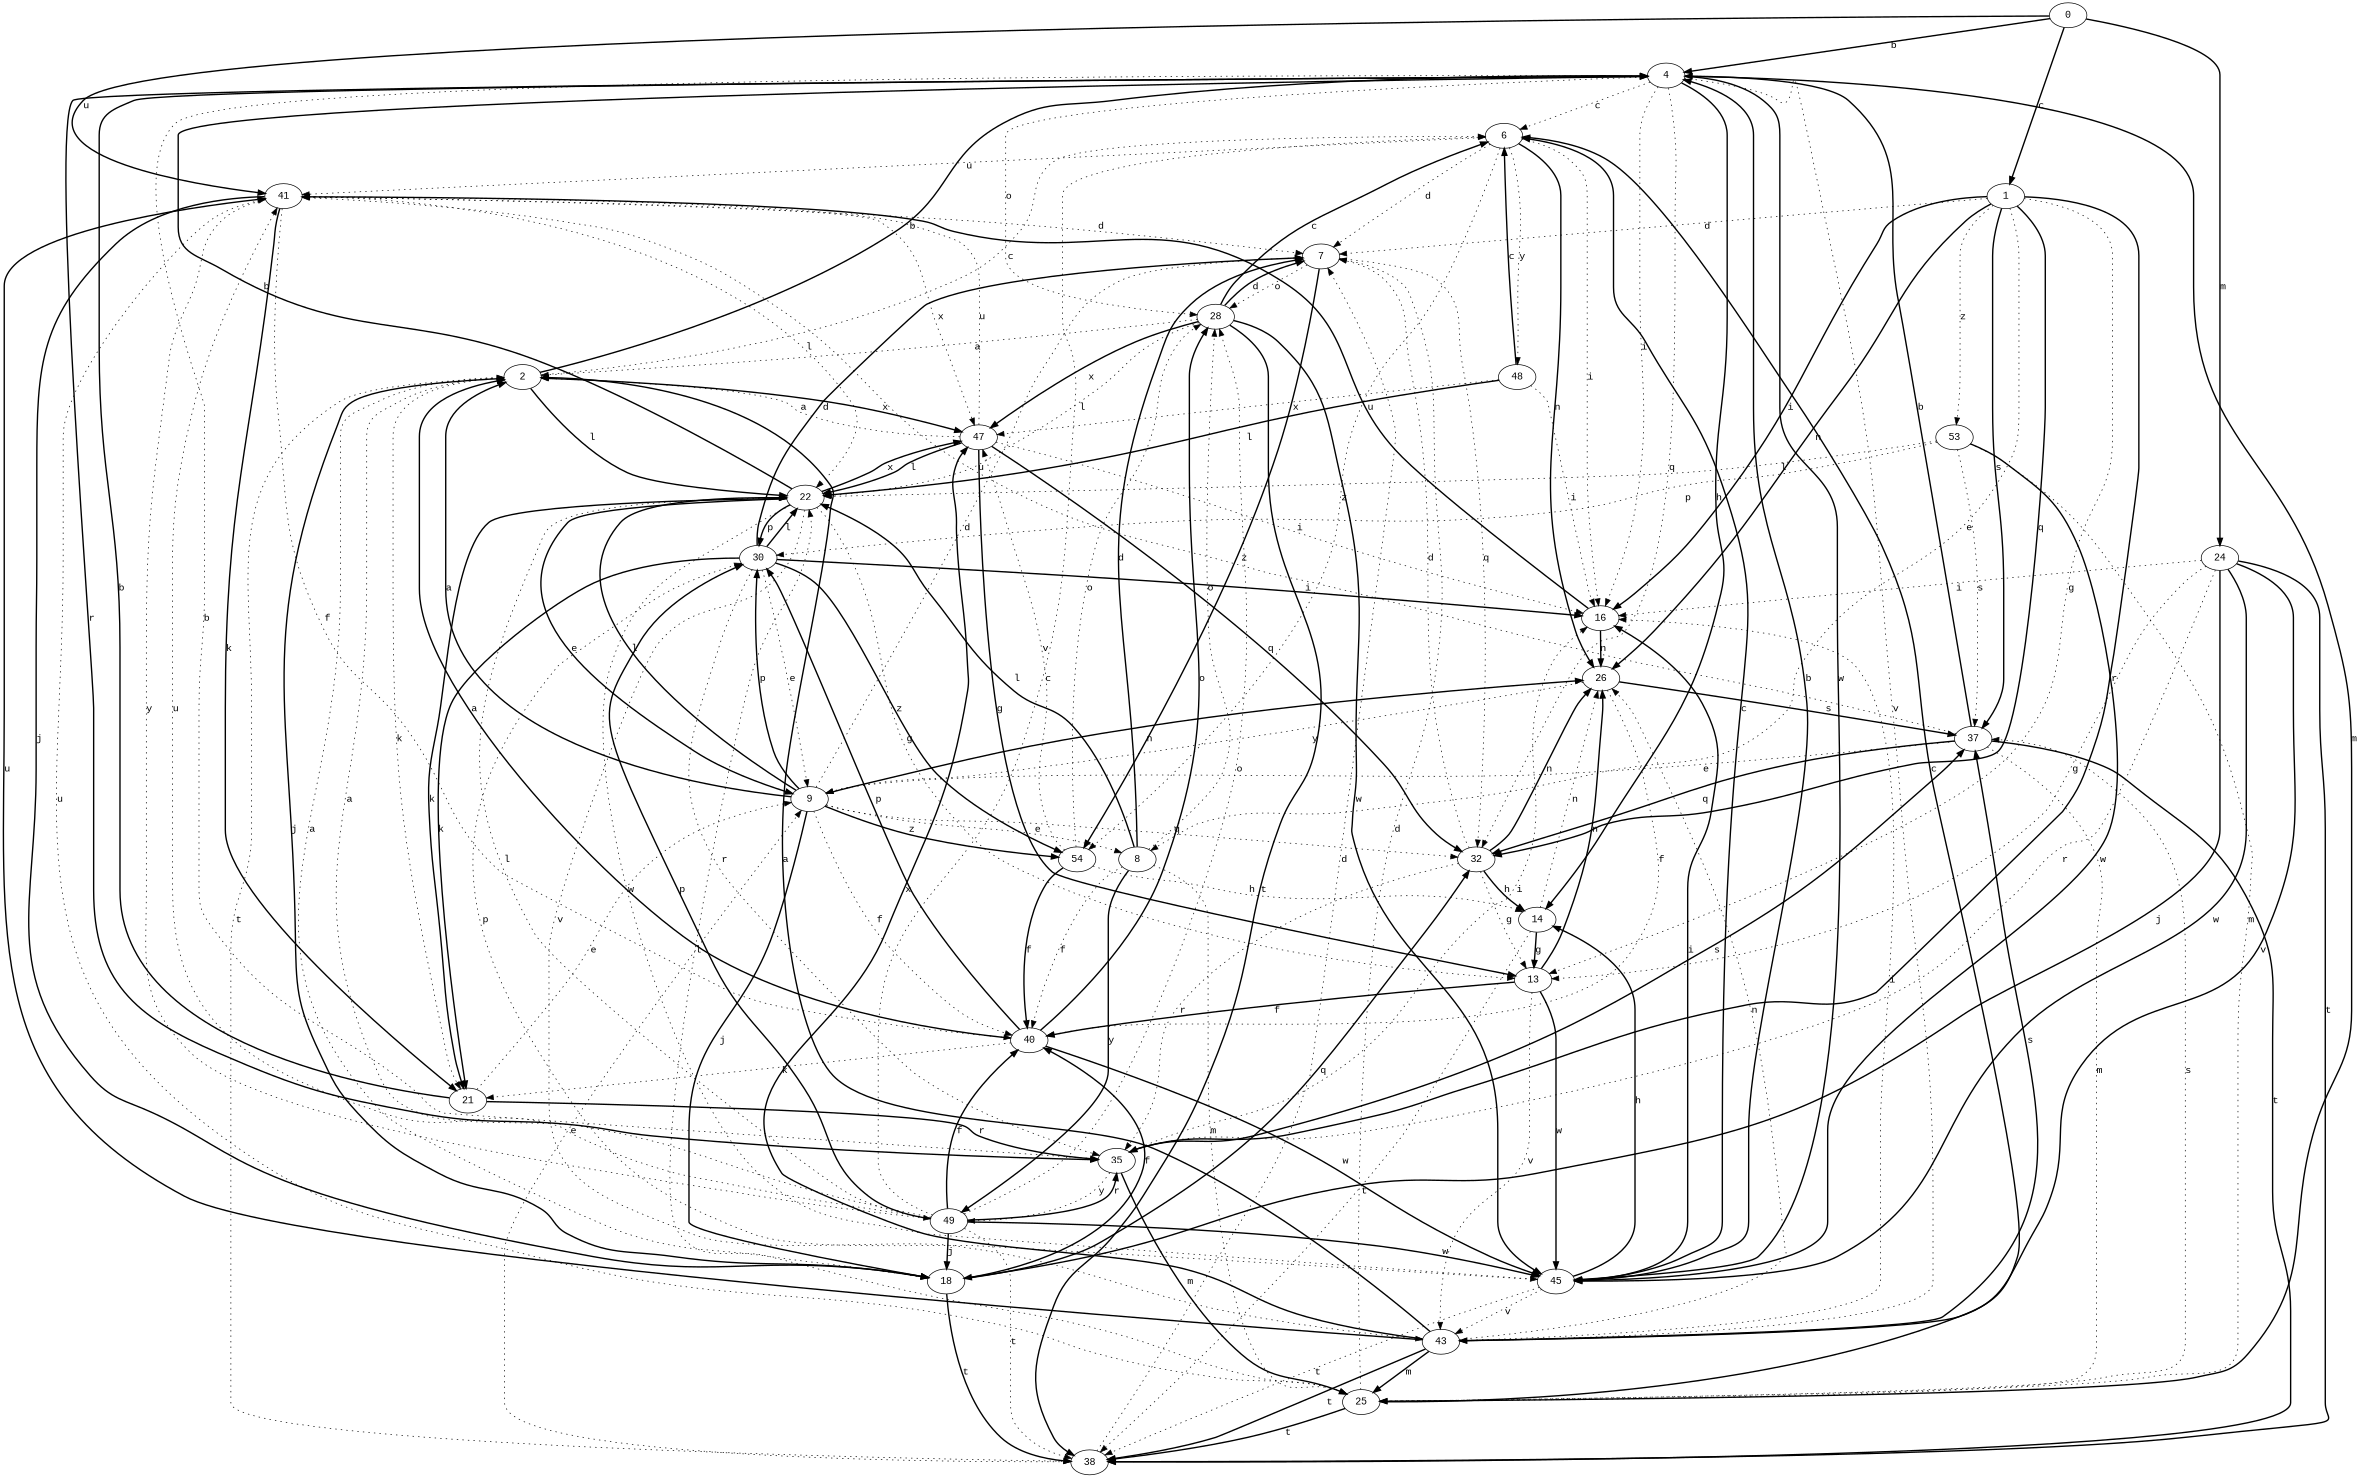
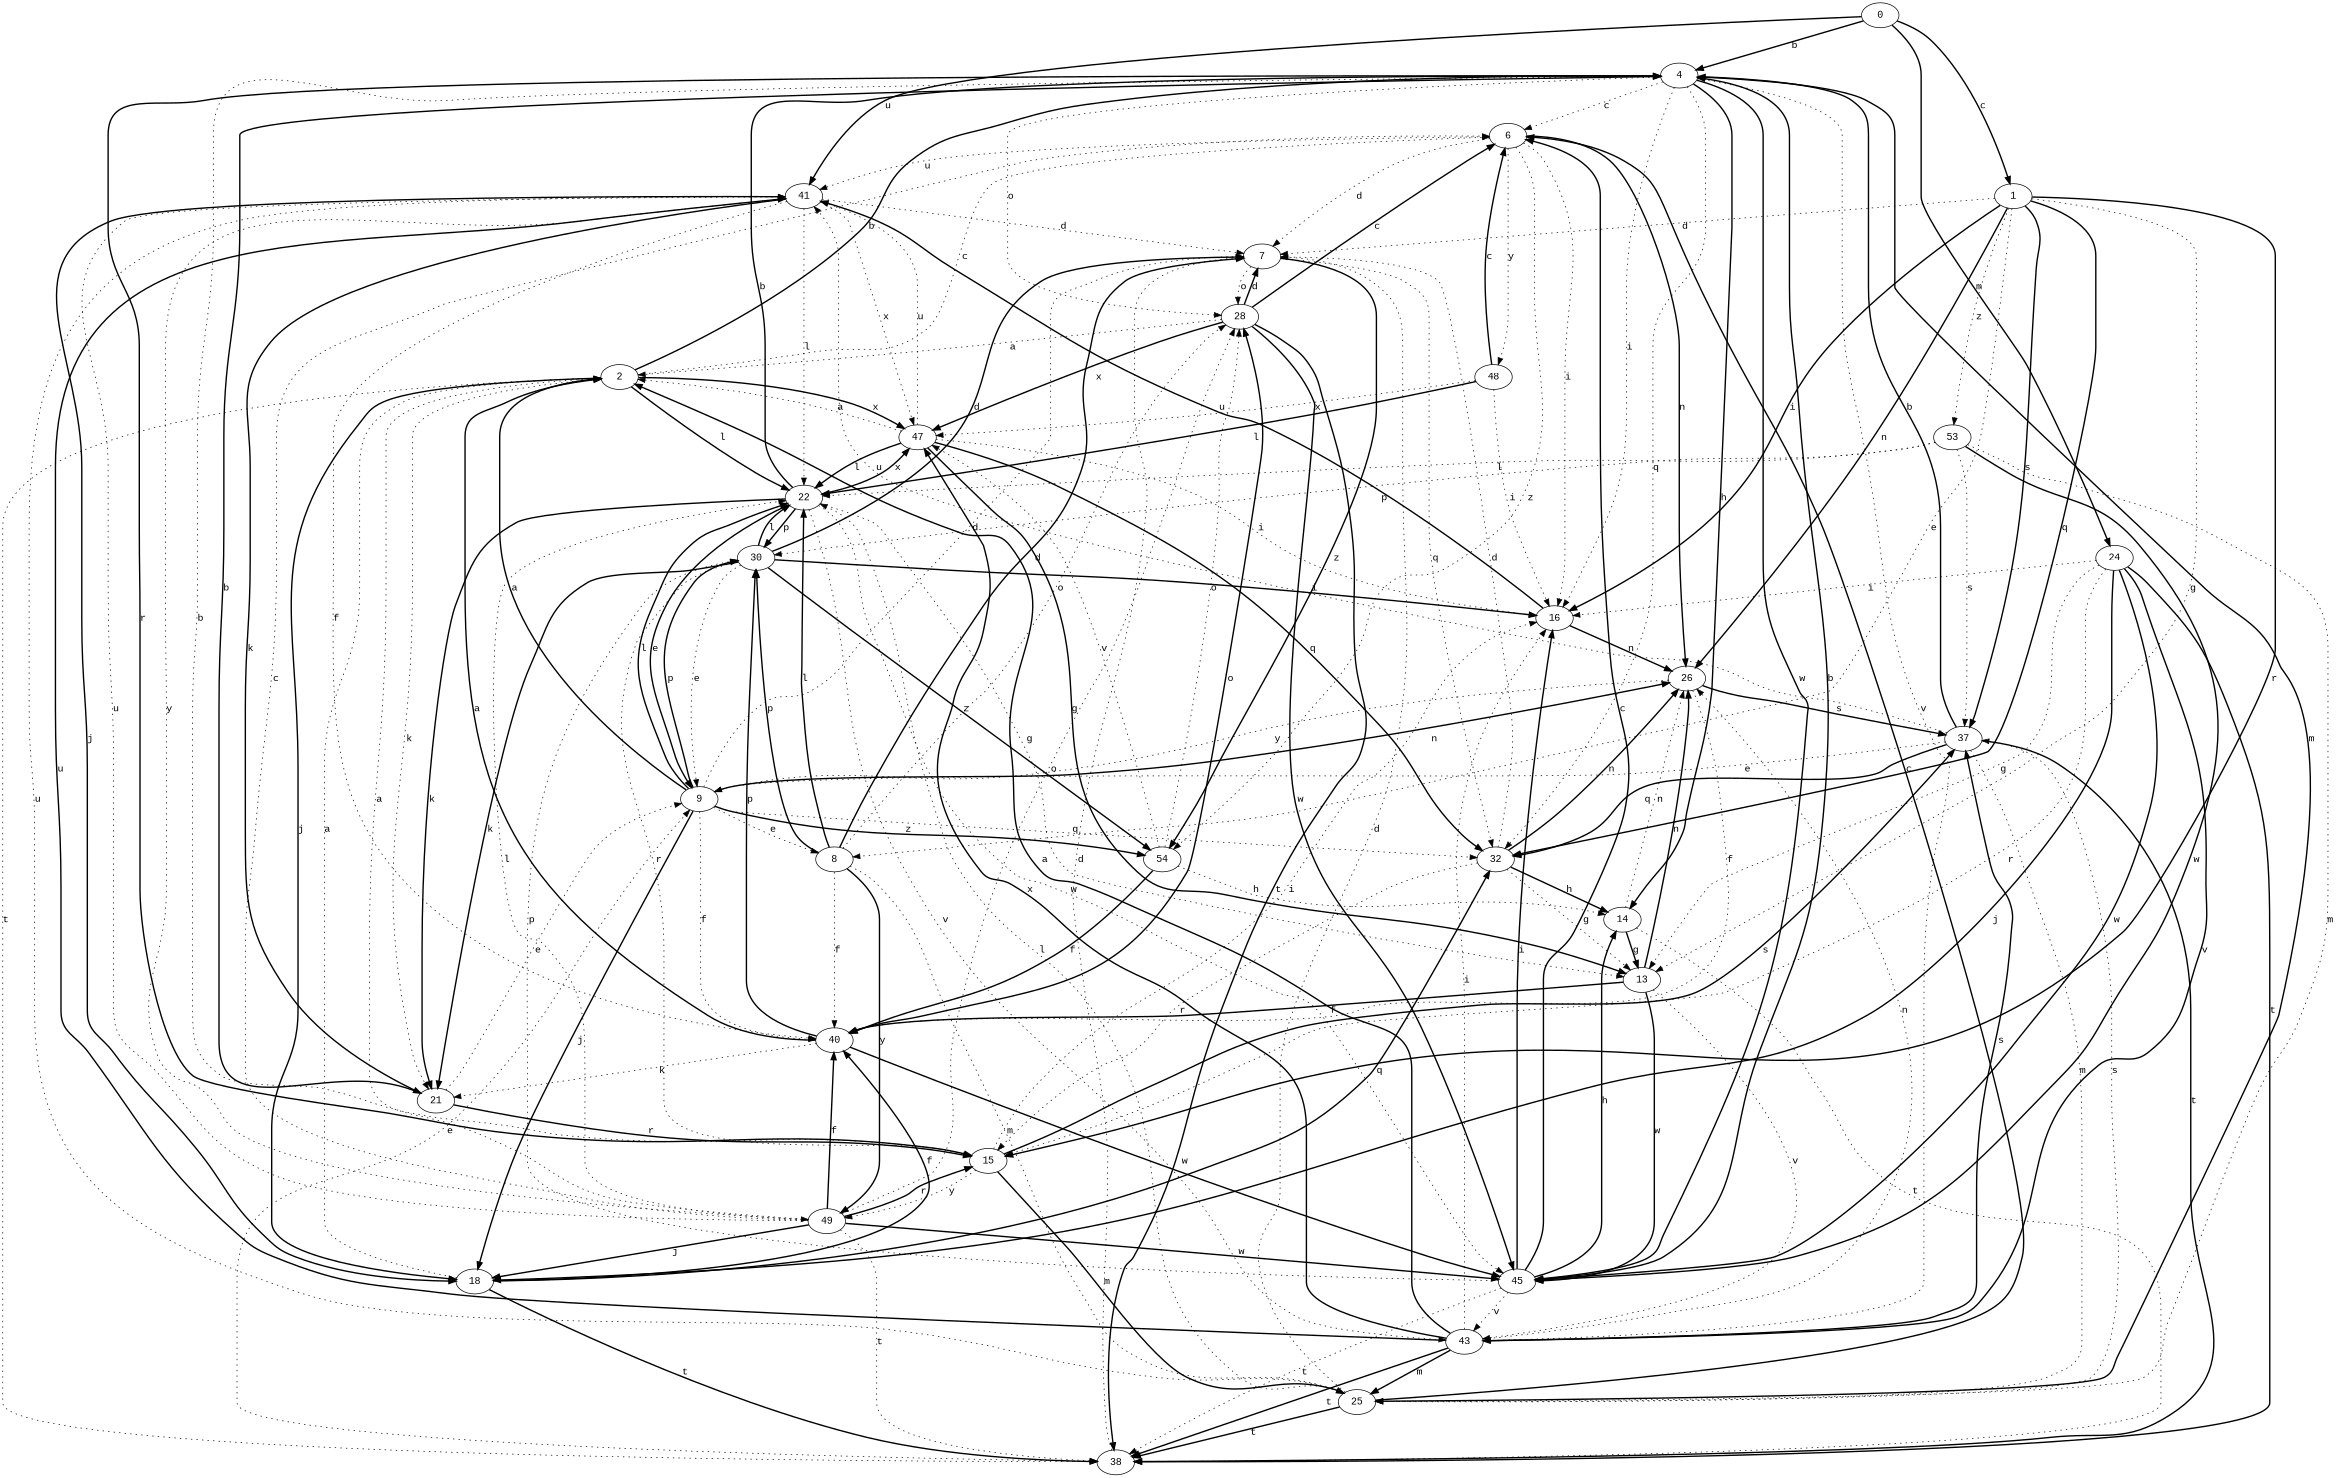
edge "28" -> "22": removed, label "l"
edge "49" -> "30": now "8" -> "30"
node "35": label "35" -> "15"
